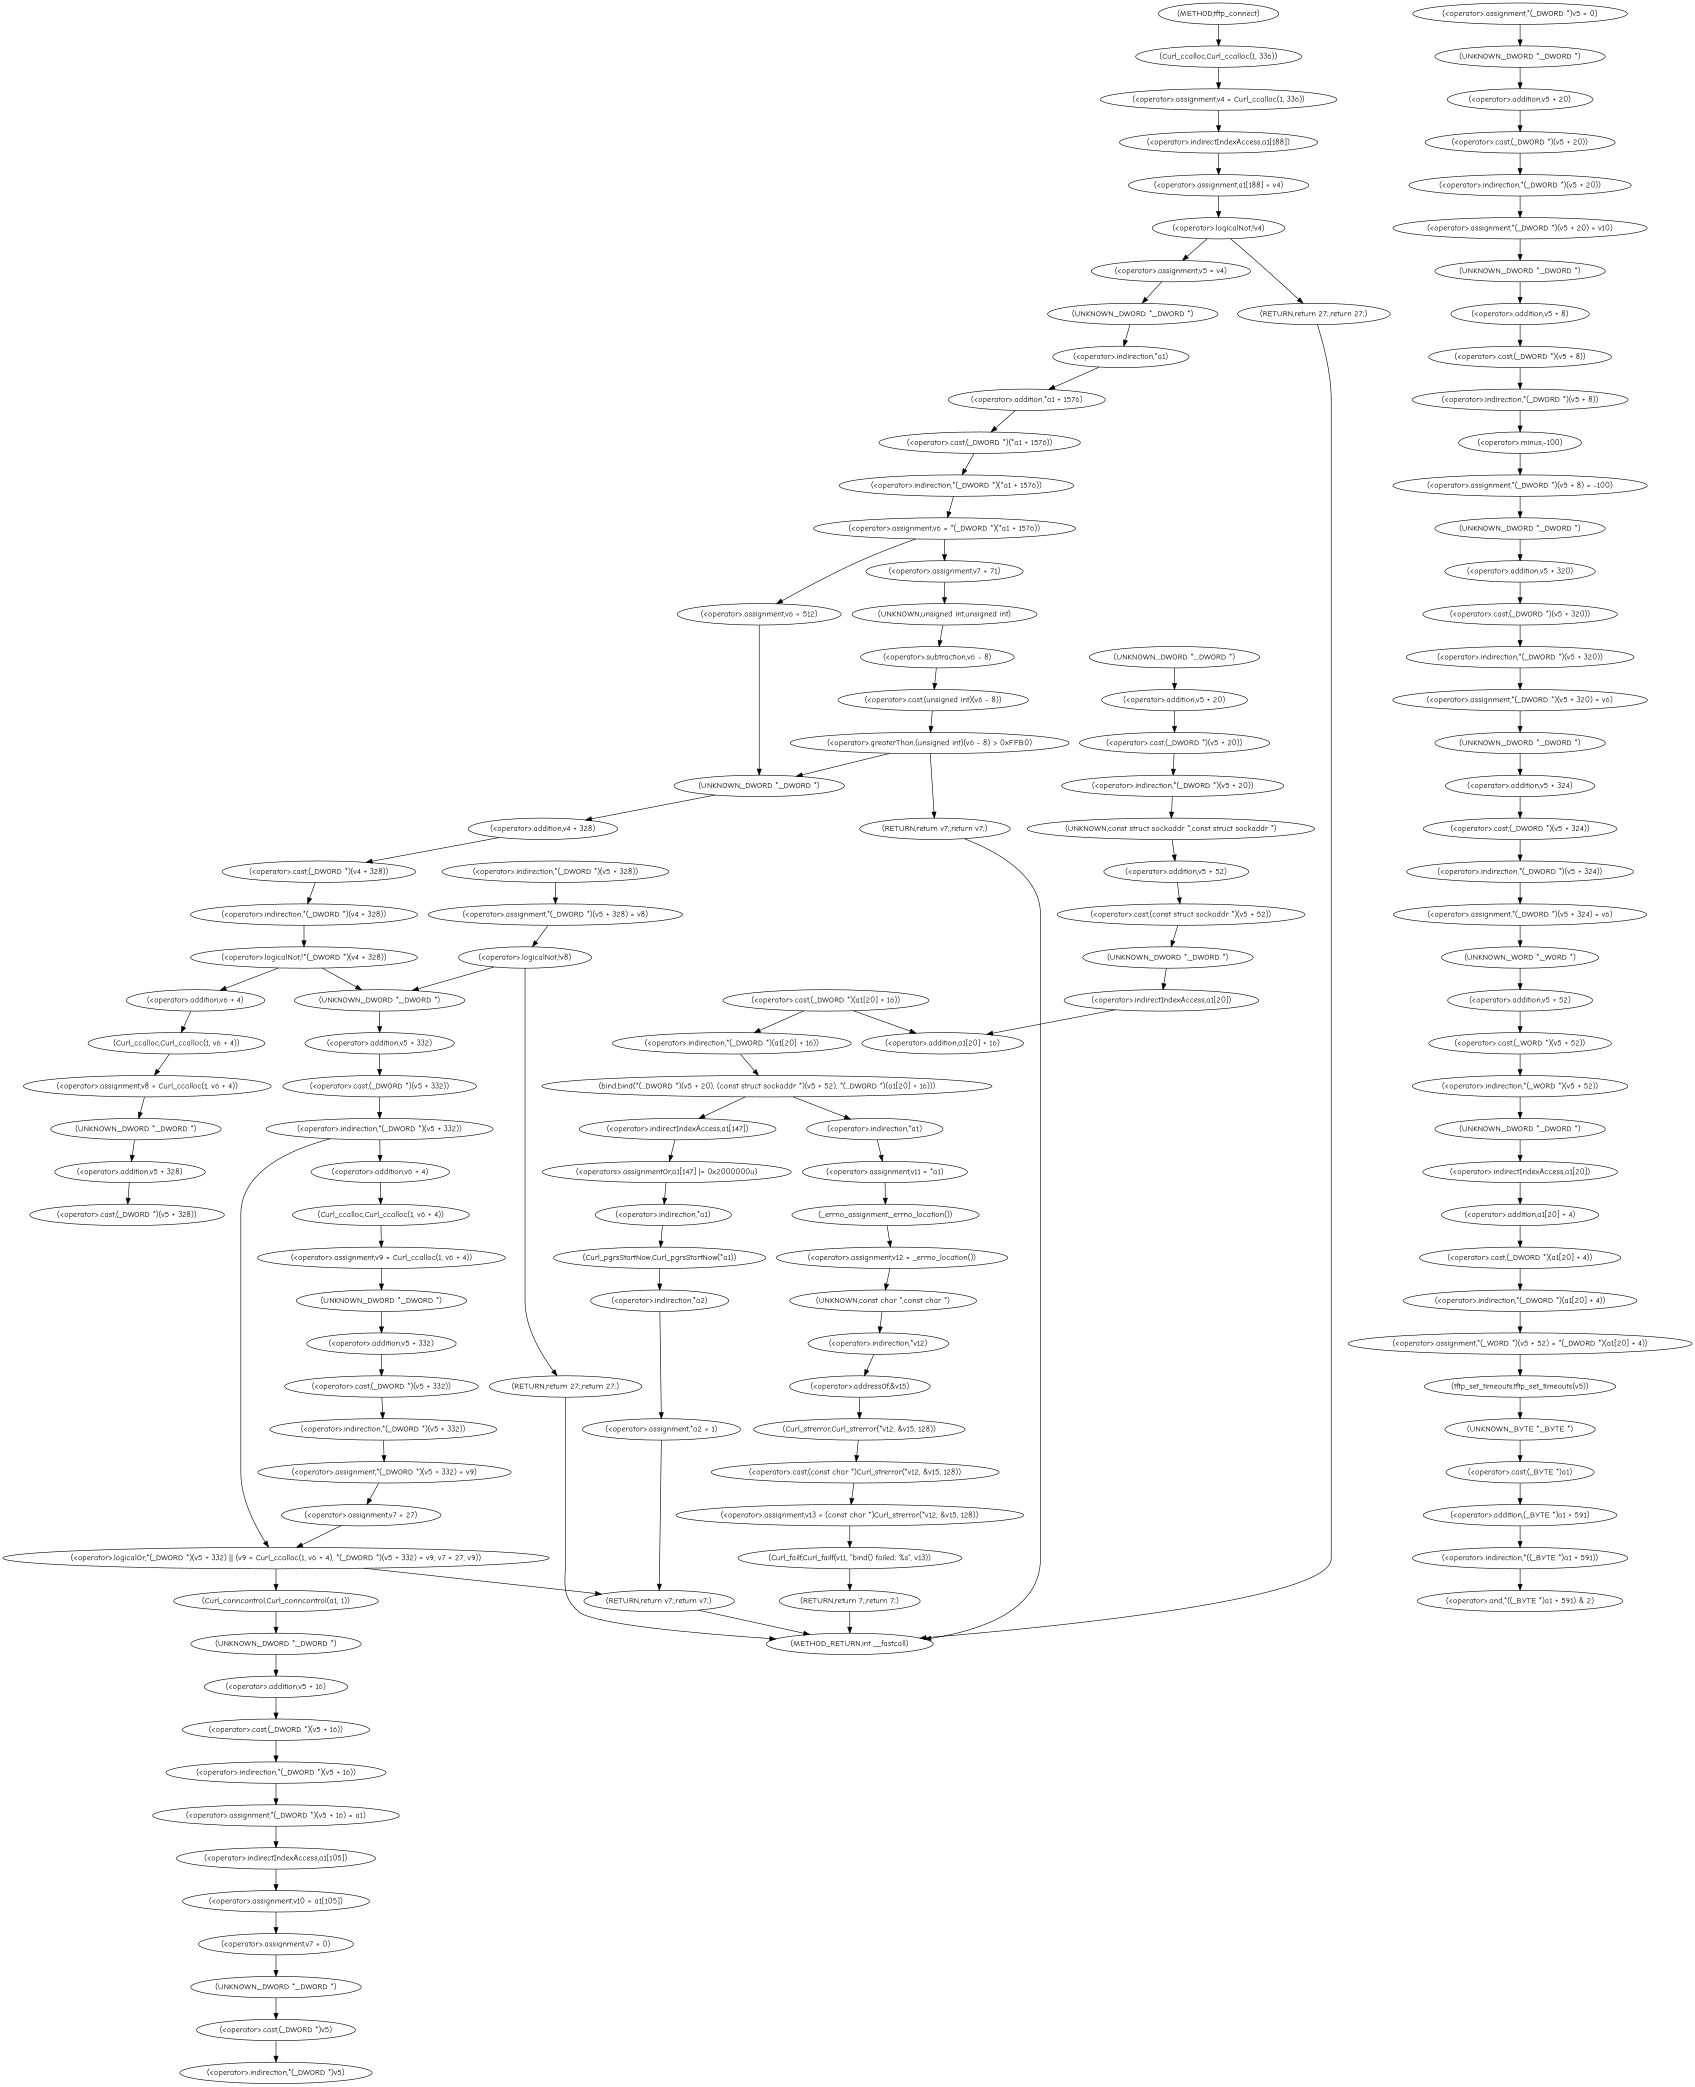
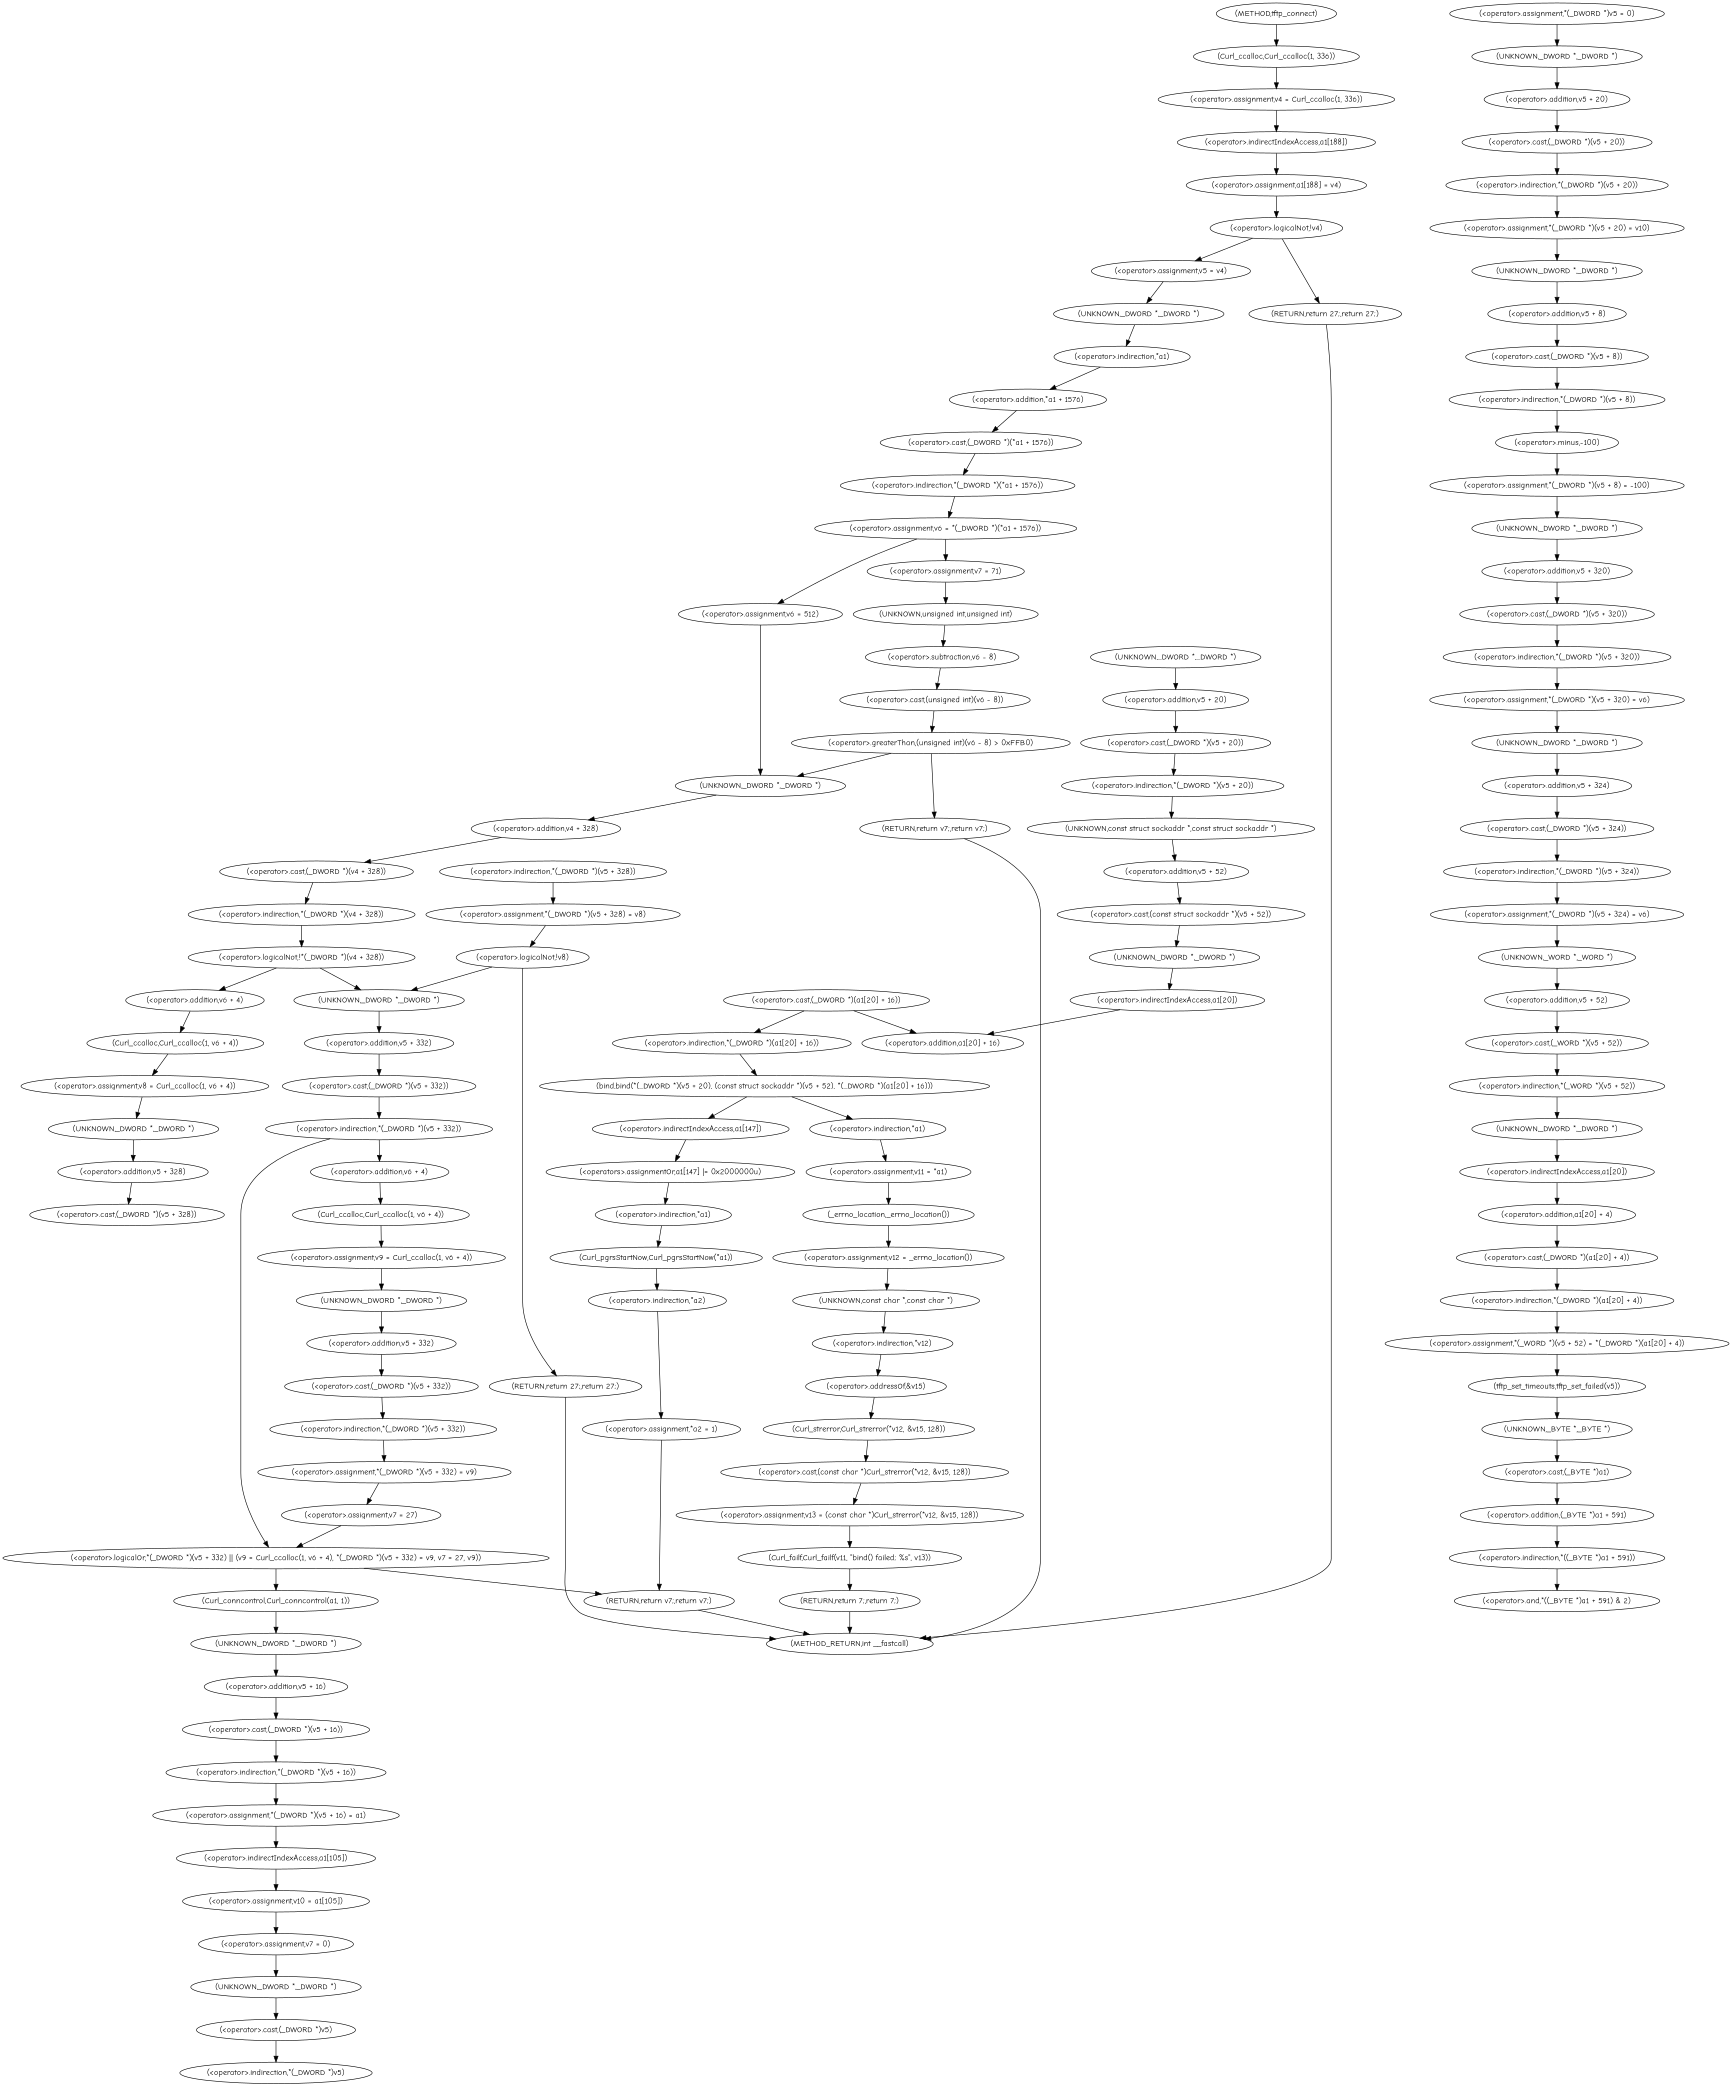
node "(_errno_assignment,_errno_location())": label "(_errno_assignment,_errno_location())" -> "(_errno_location,_errno_location())"
node "(tftp_set_timeouts,tftp_set_timeouts(v5))": label "(tftp_set_timeouts,tftp_set_timeouts(v5))" -> "(tftp_set_timeouts,tftp_set_failed(v5))"
